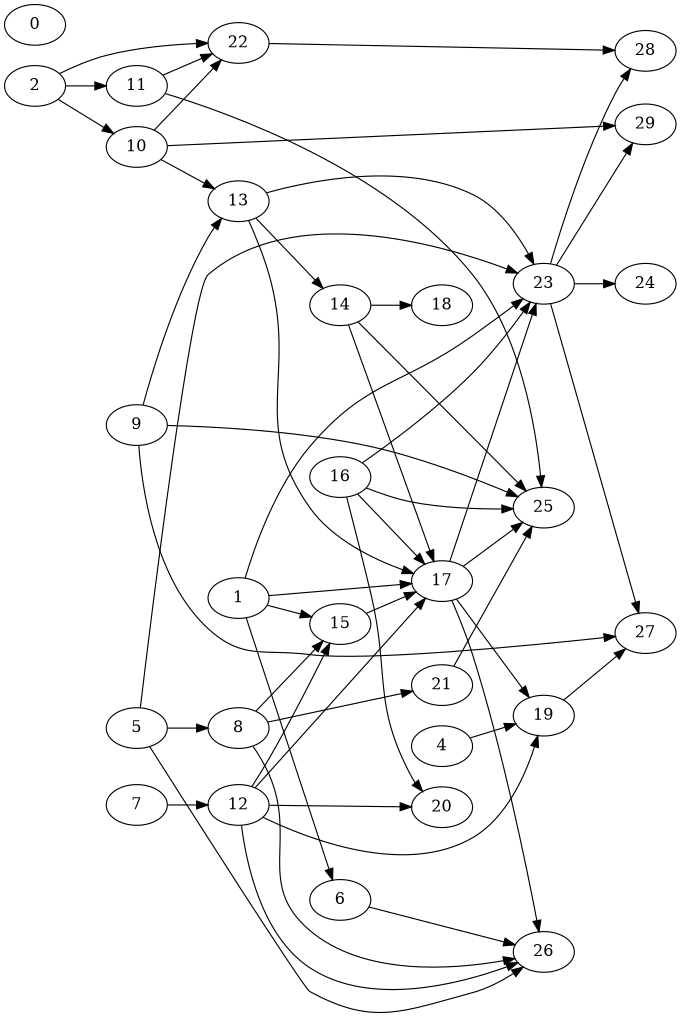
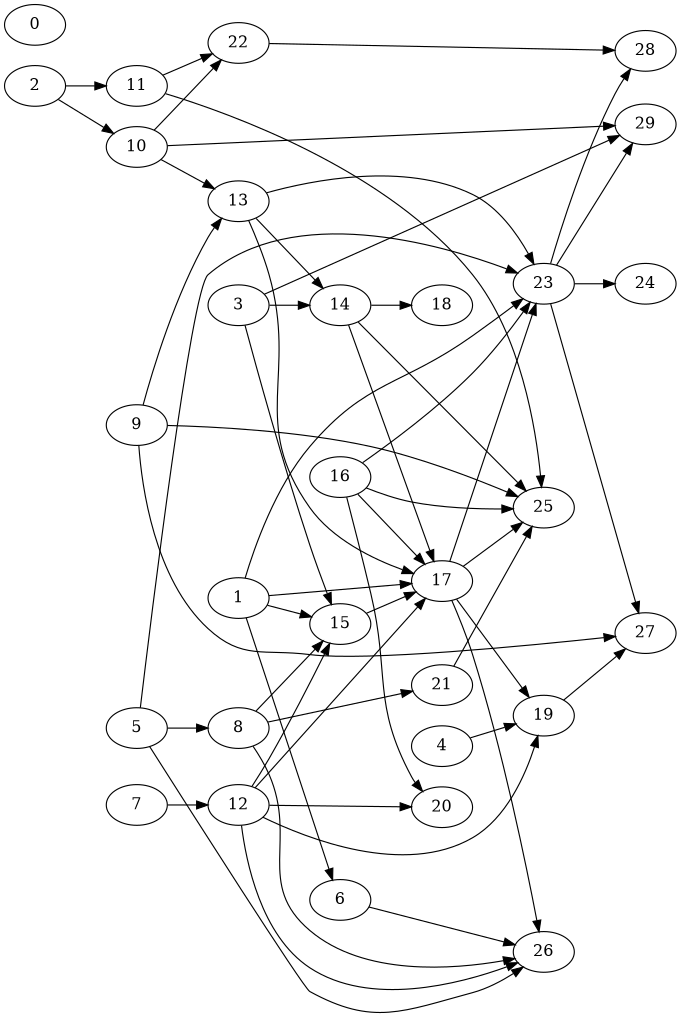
edge "2" -> "22": removed
node "3": added
